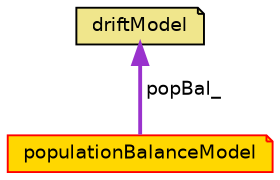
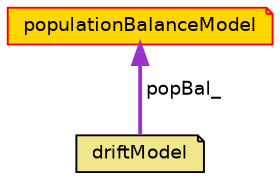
edge "populationBalanceModel" -> "driftModel": reversed
